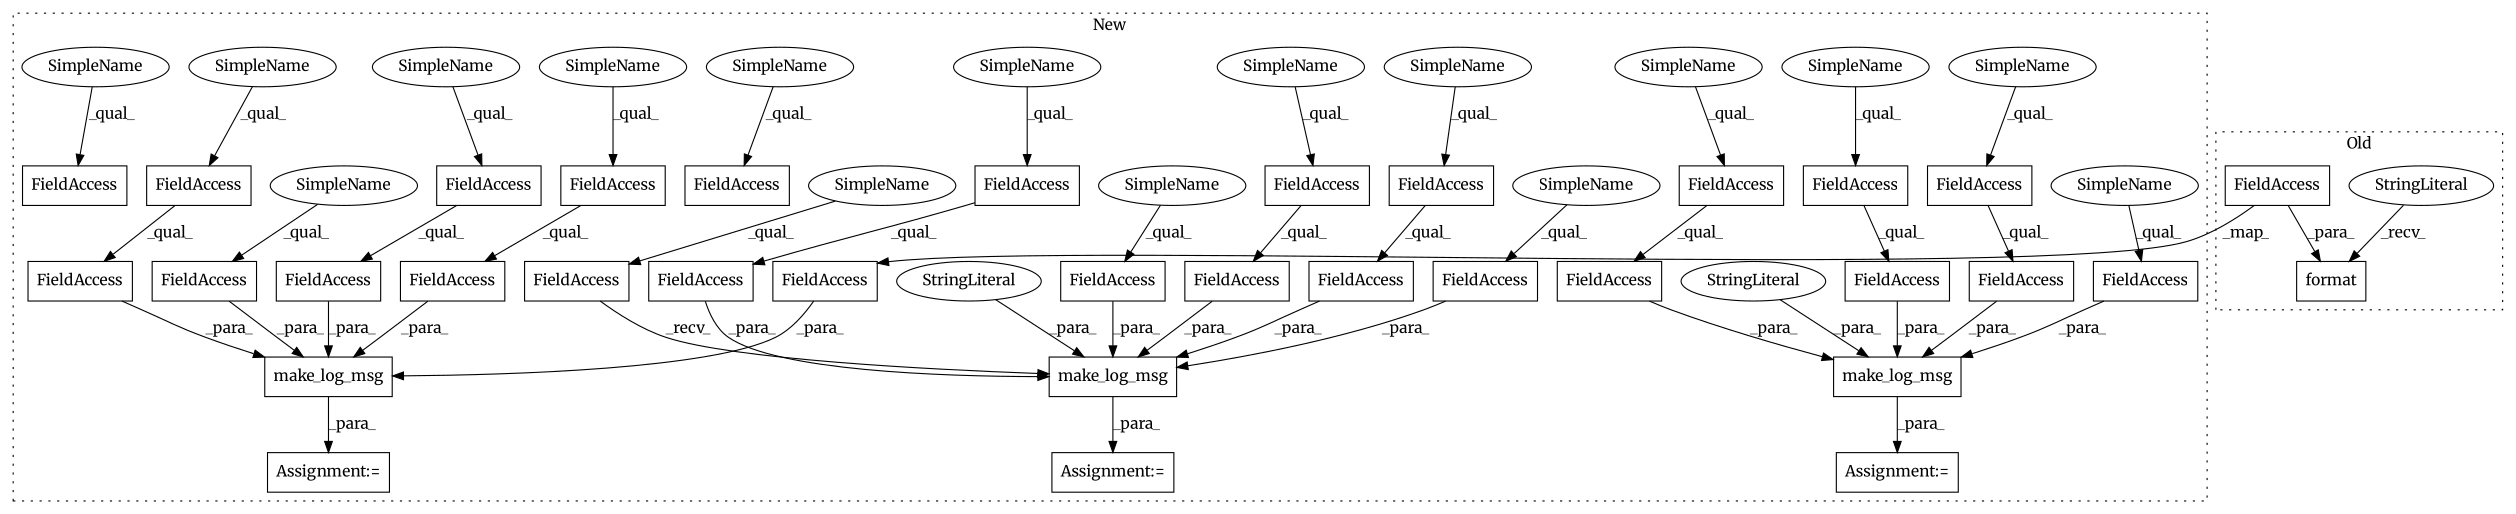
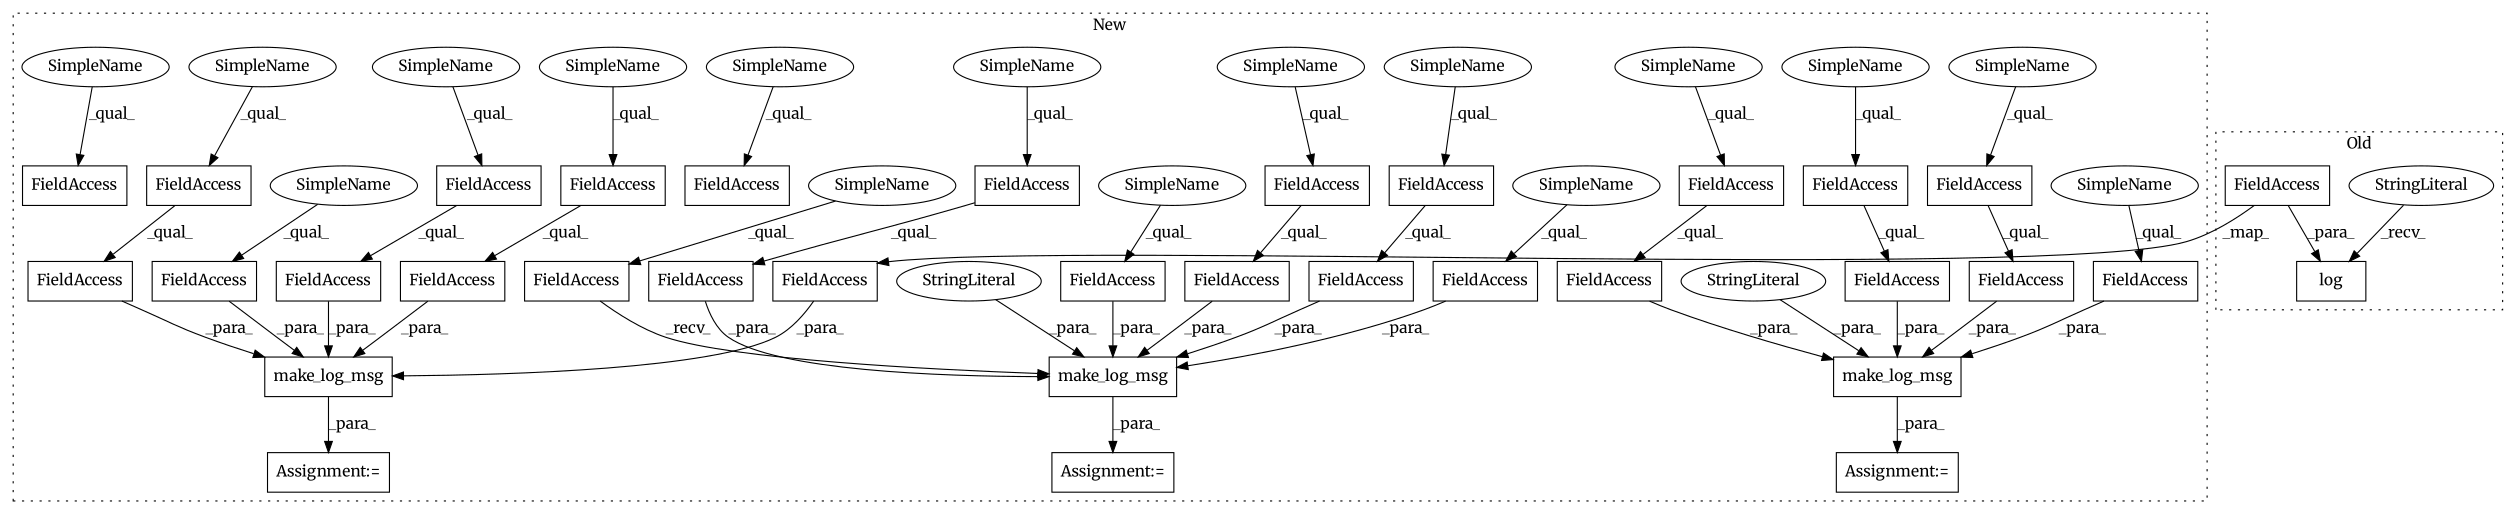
node "format": label "format" -> "log"
